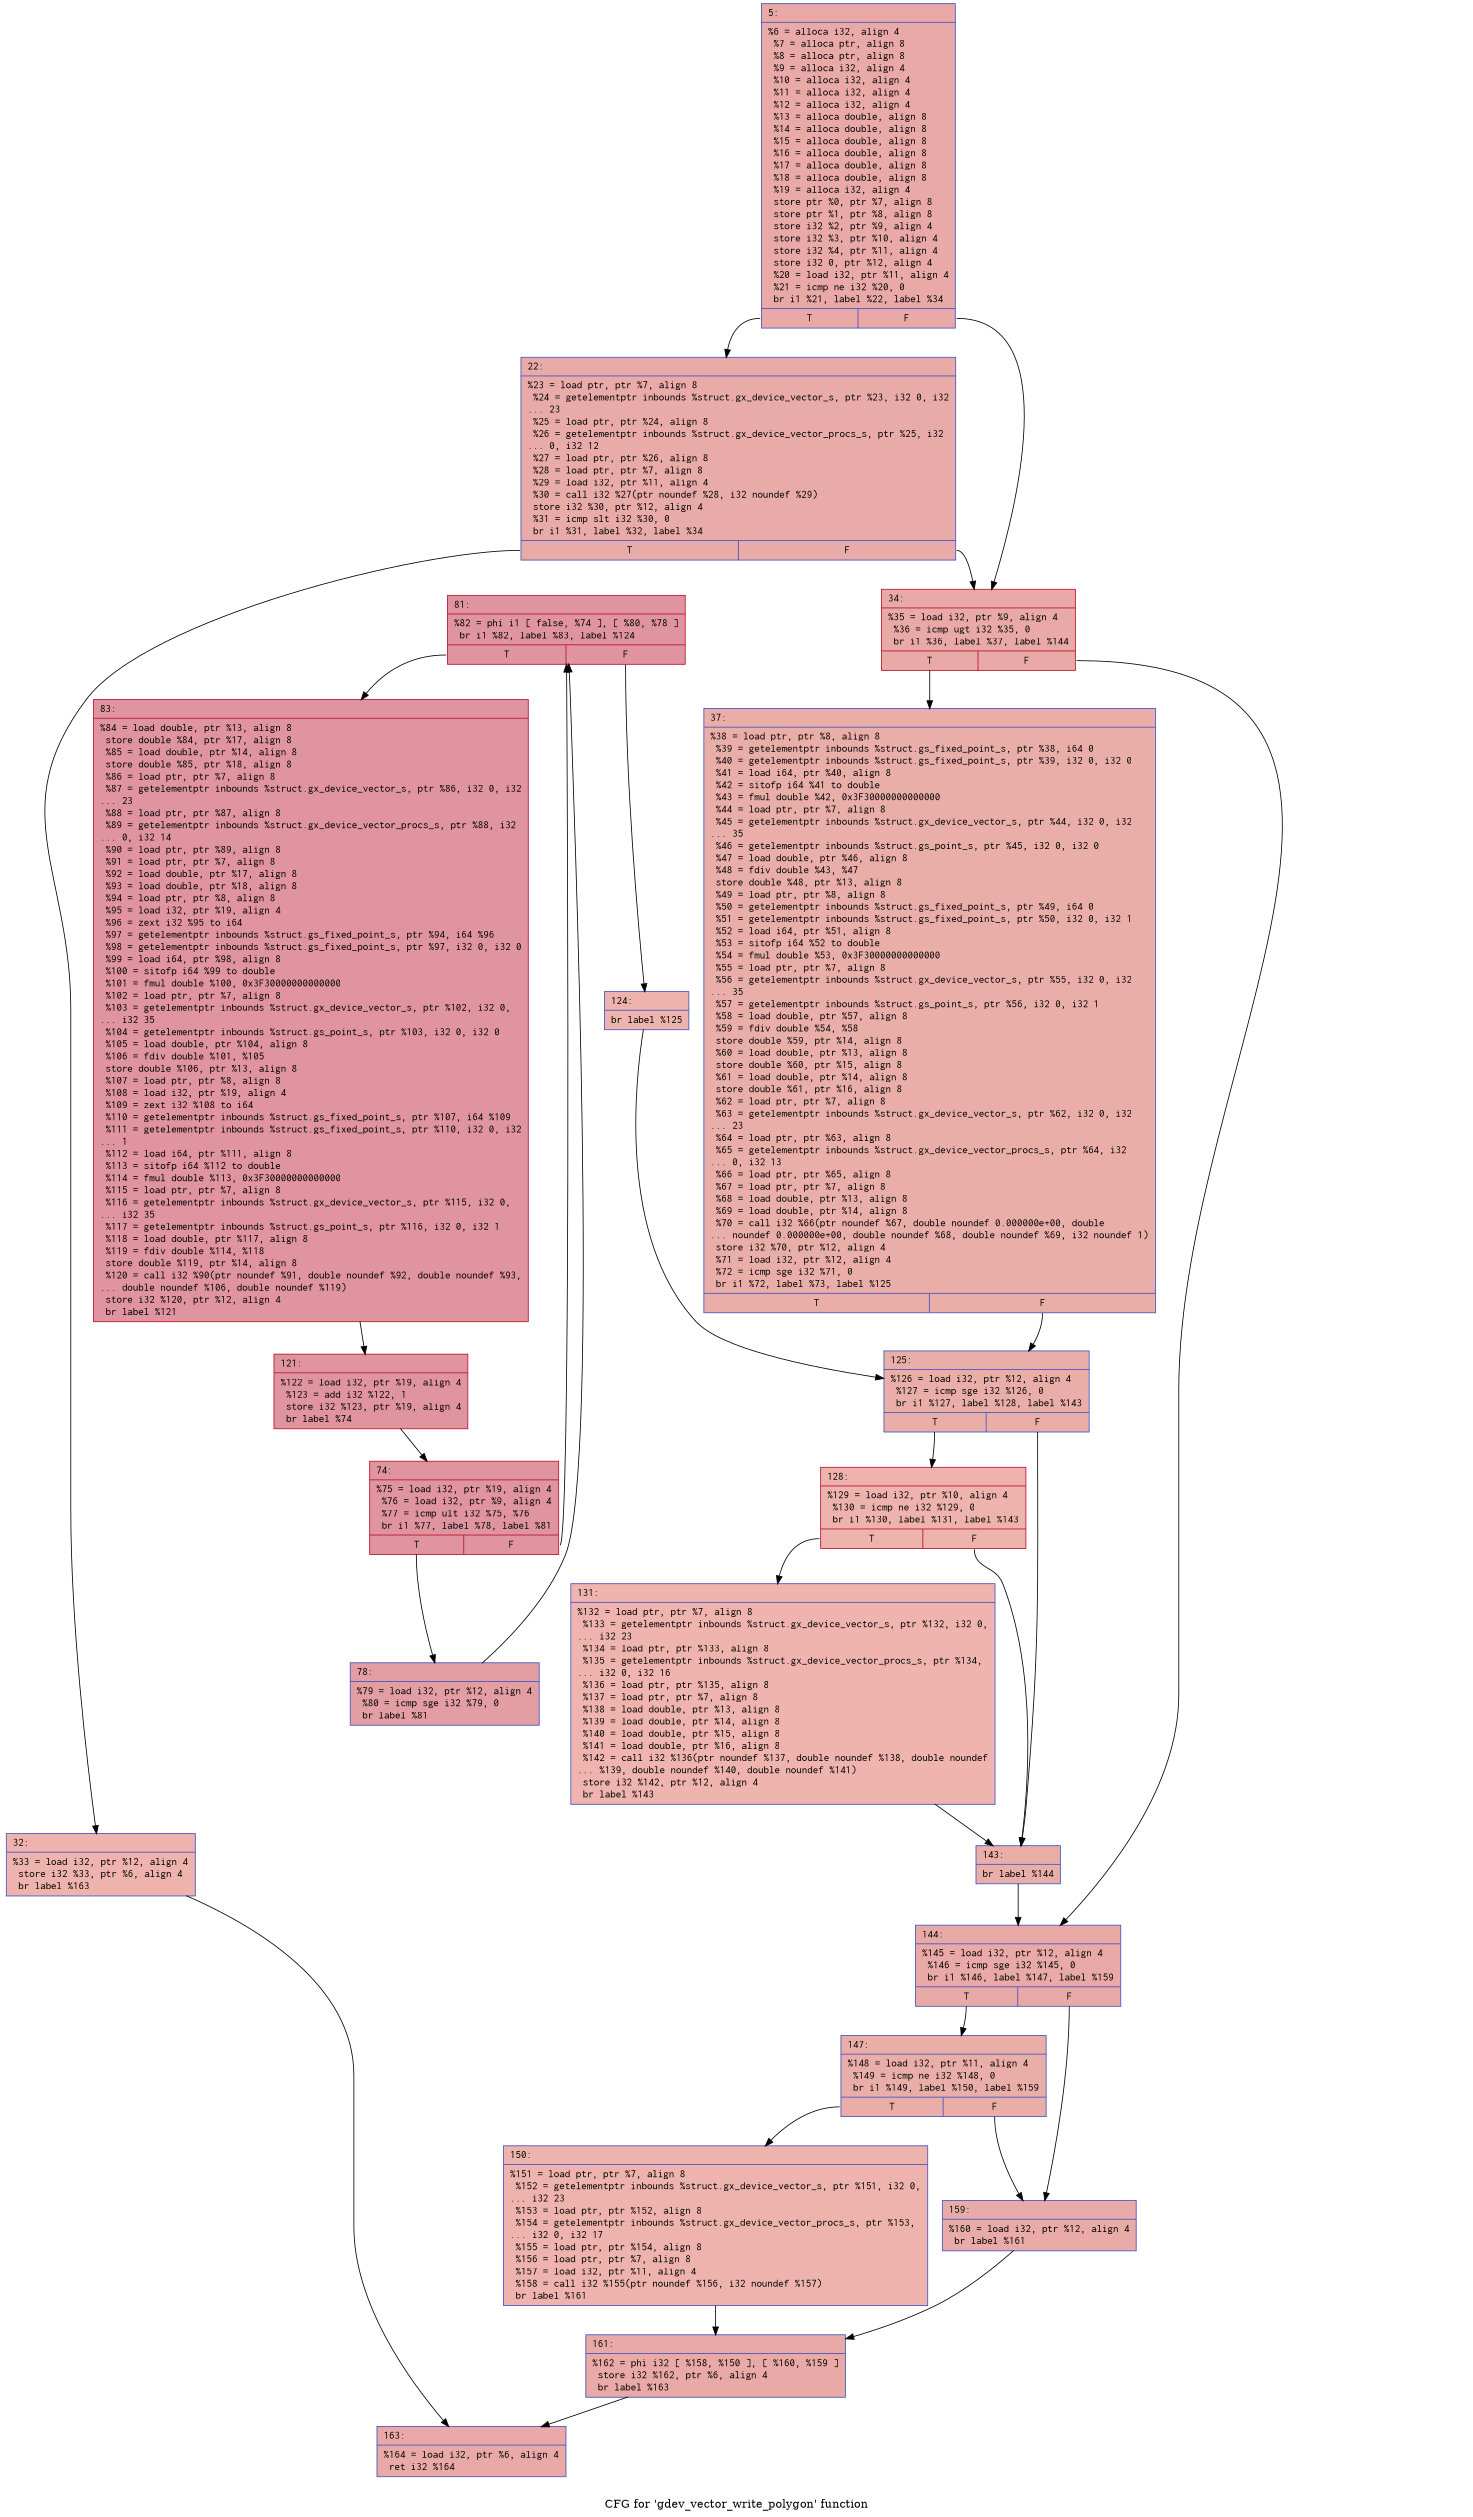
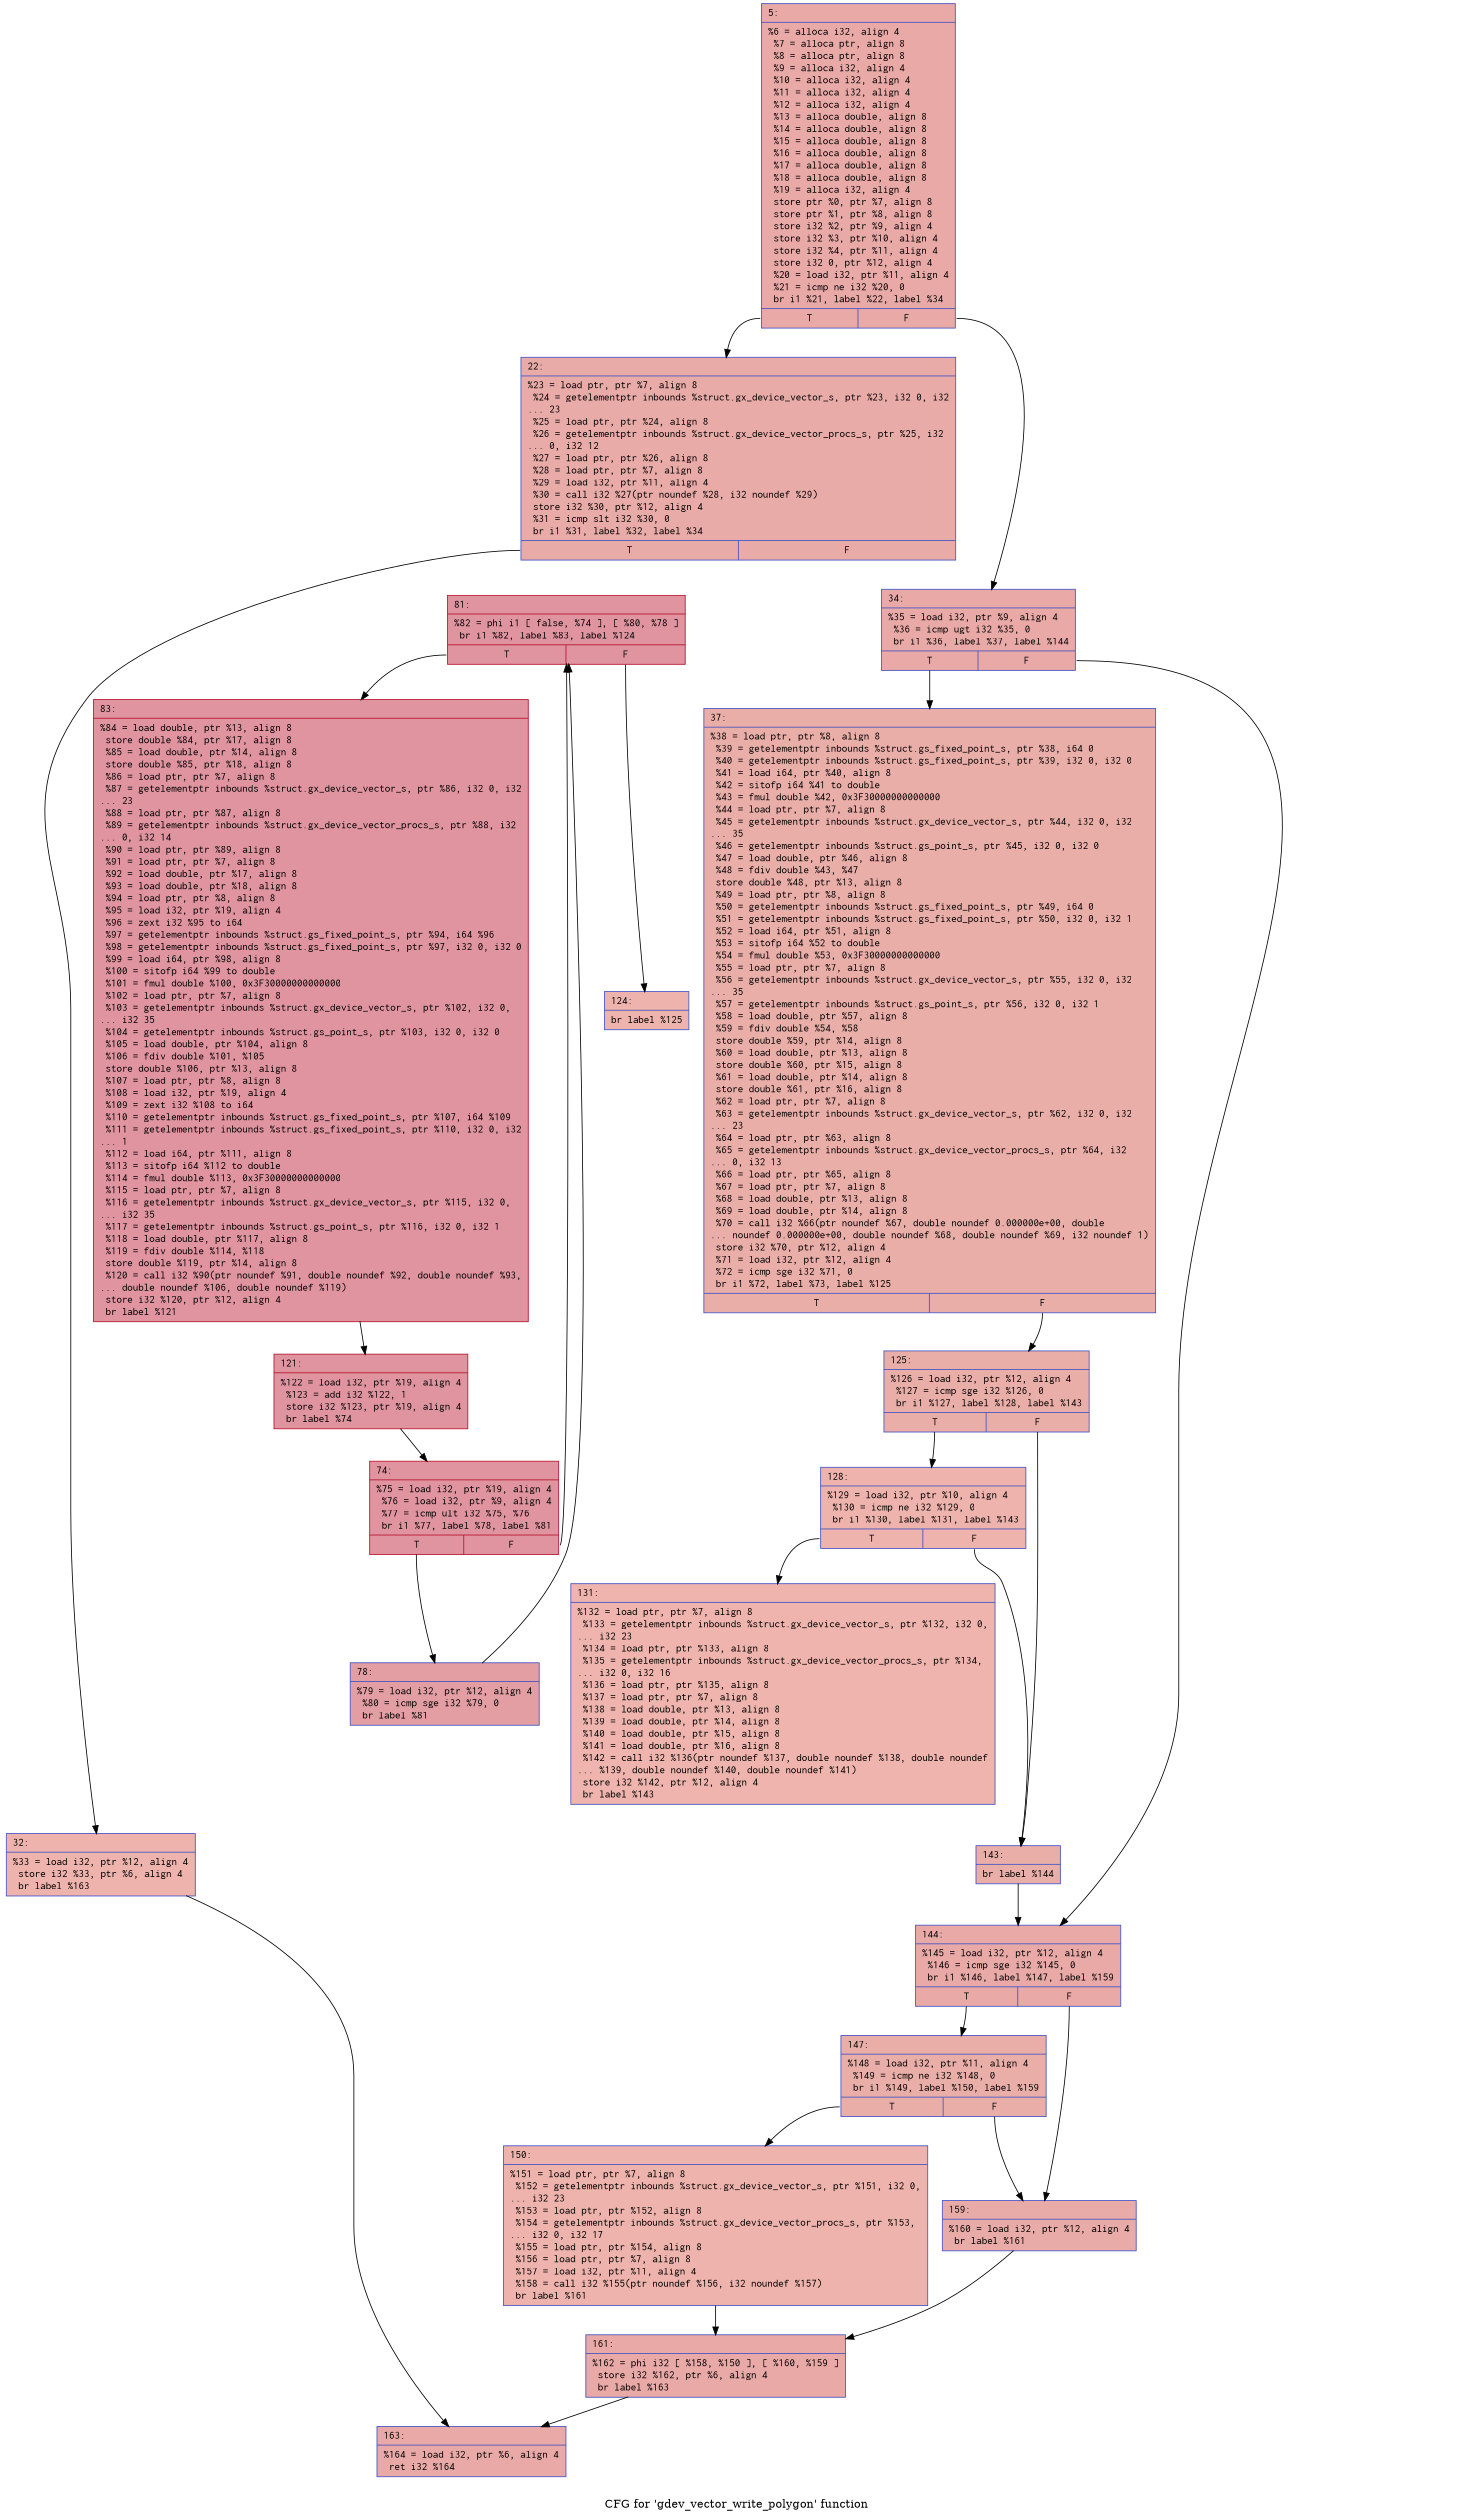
edge "22:" -> "34:": removed
node "34:": color #b70d28ff -> #3d50c3ff
edge "124:" -> "125:": removed
node "128:": color #b70d28ff -> #3d50c3ff
edge "131:" -> "143:": removed
